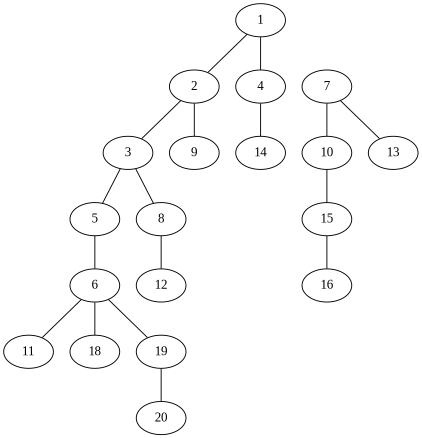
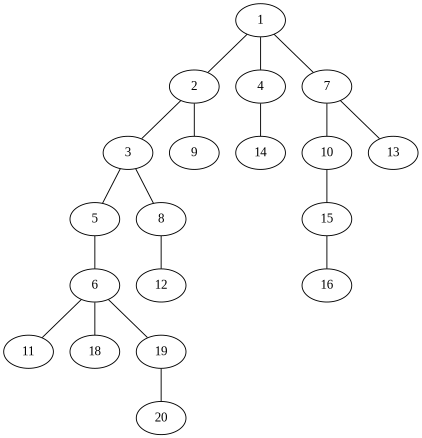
edge "1" -- "7": added
